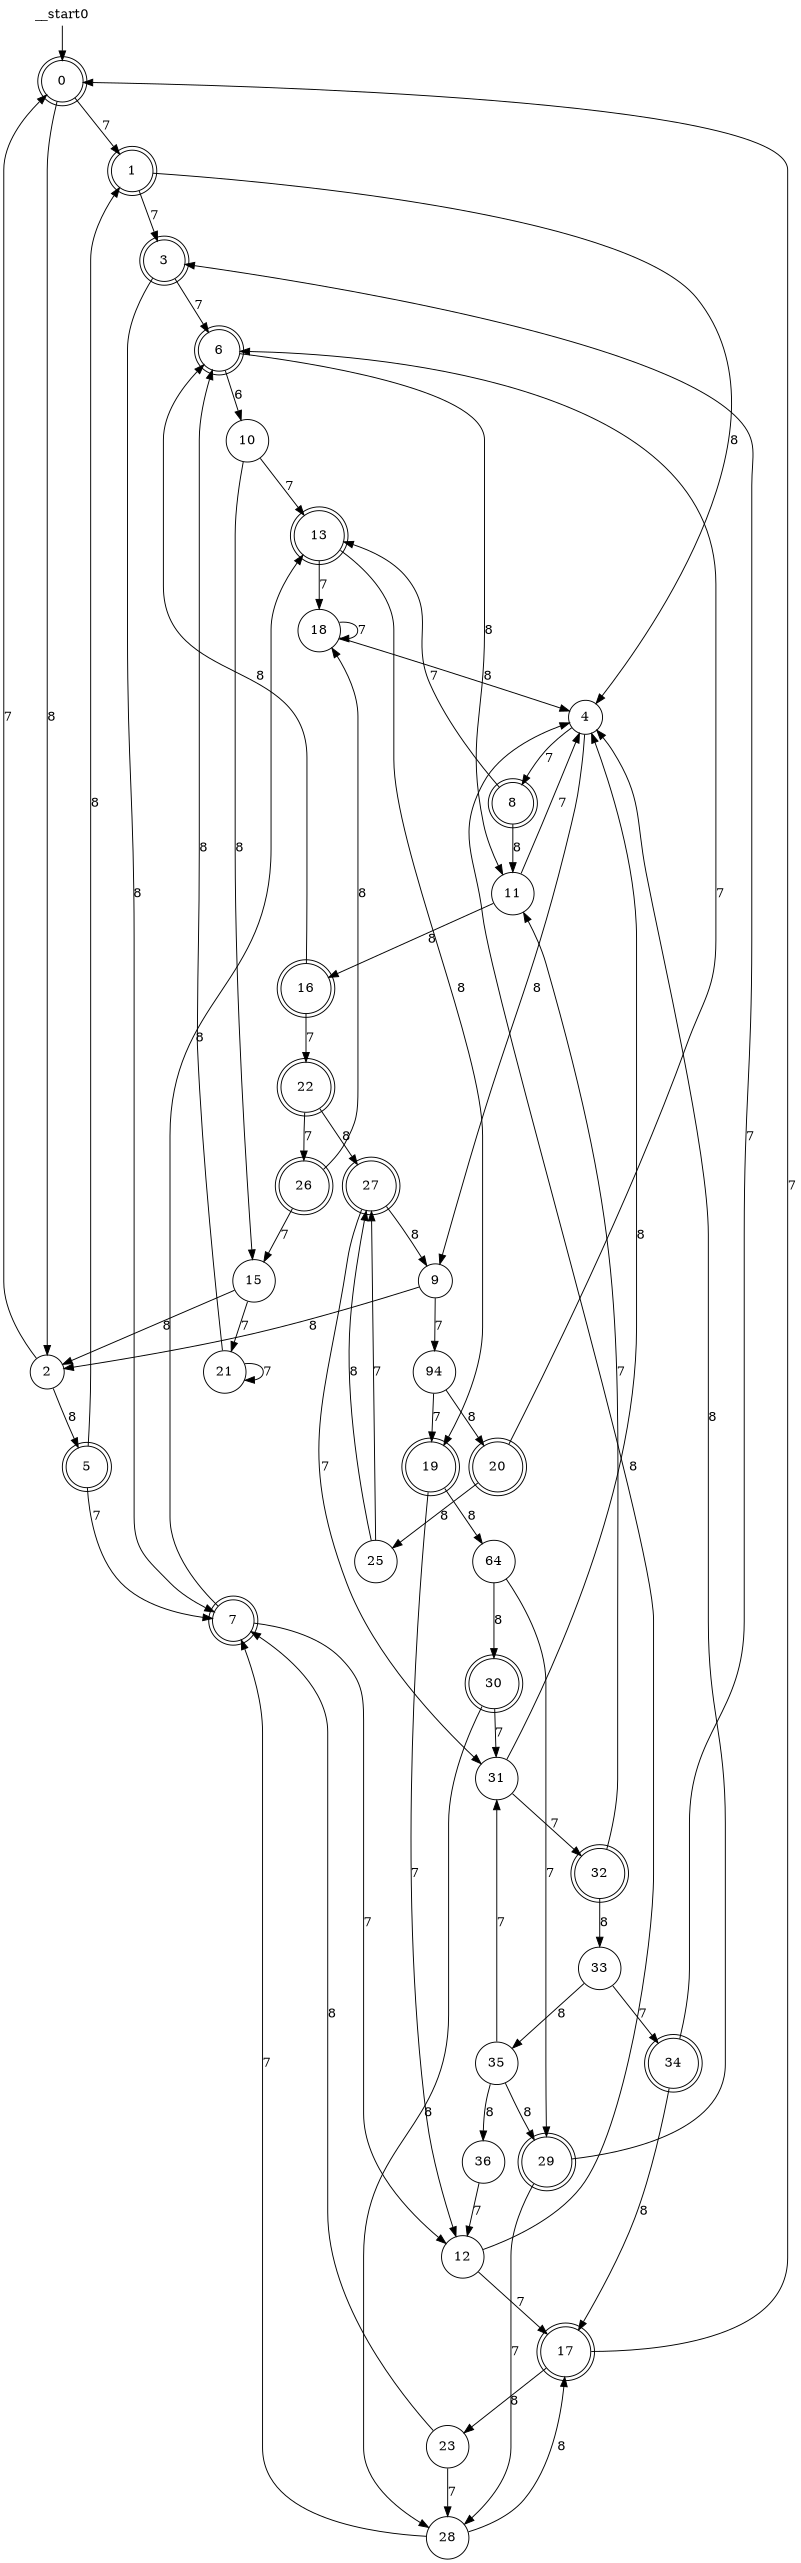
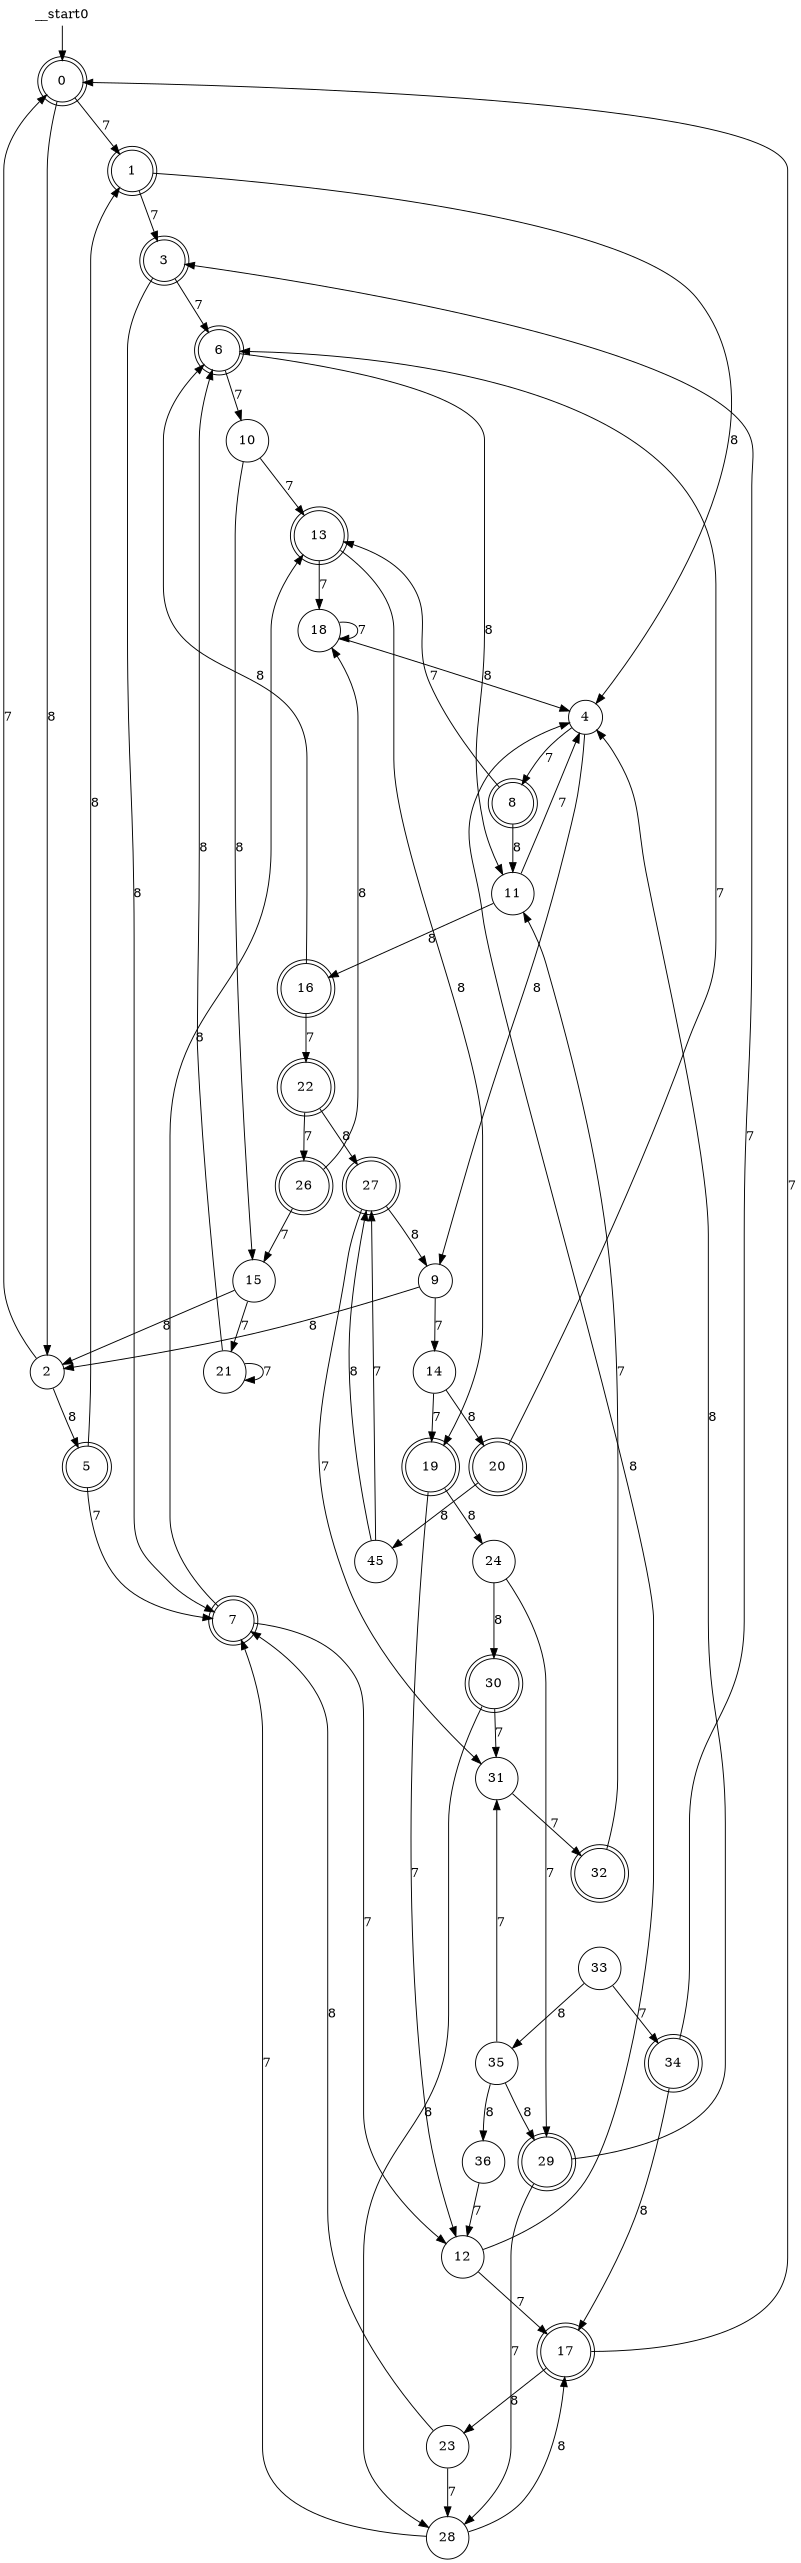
edge "6" -> "10": label "6" -> "7"
edge "31" -> "4": removed, label "8"
node "94": label "94" -> "14"
node "25": label "25" -> "45"
node "64": label "64" -> "24"
edge "32" -> "33": removed, label "8"
